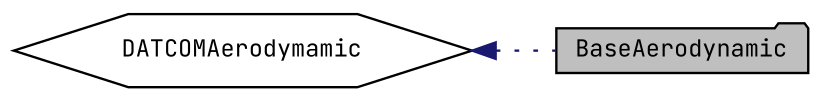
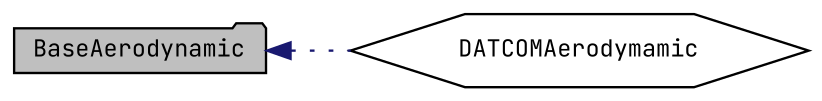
edge "BaseAerodynamic" -> "DATCOMAerodymamic": reversed
